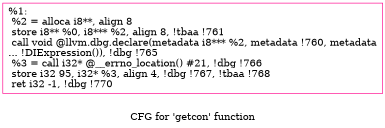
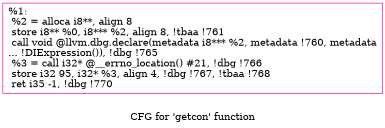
node "%1:": text "ret i32 -1, !dbg !770" -> "ret i35 -1, !dbg !770"
